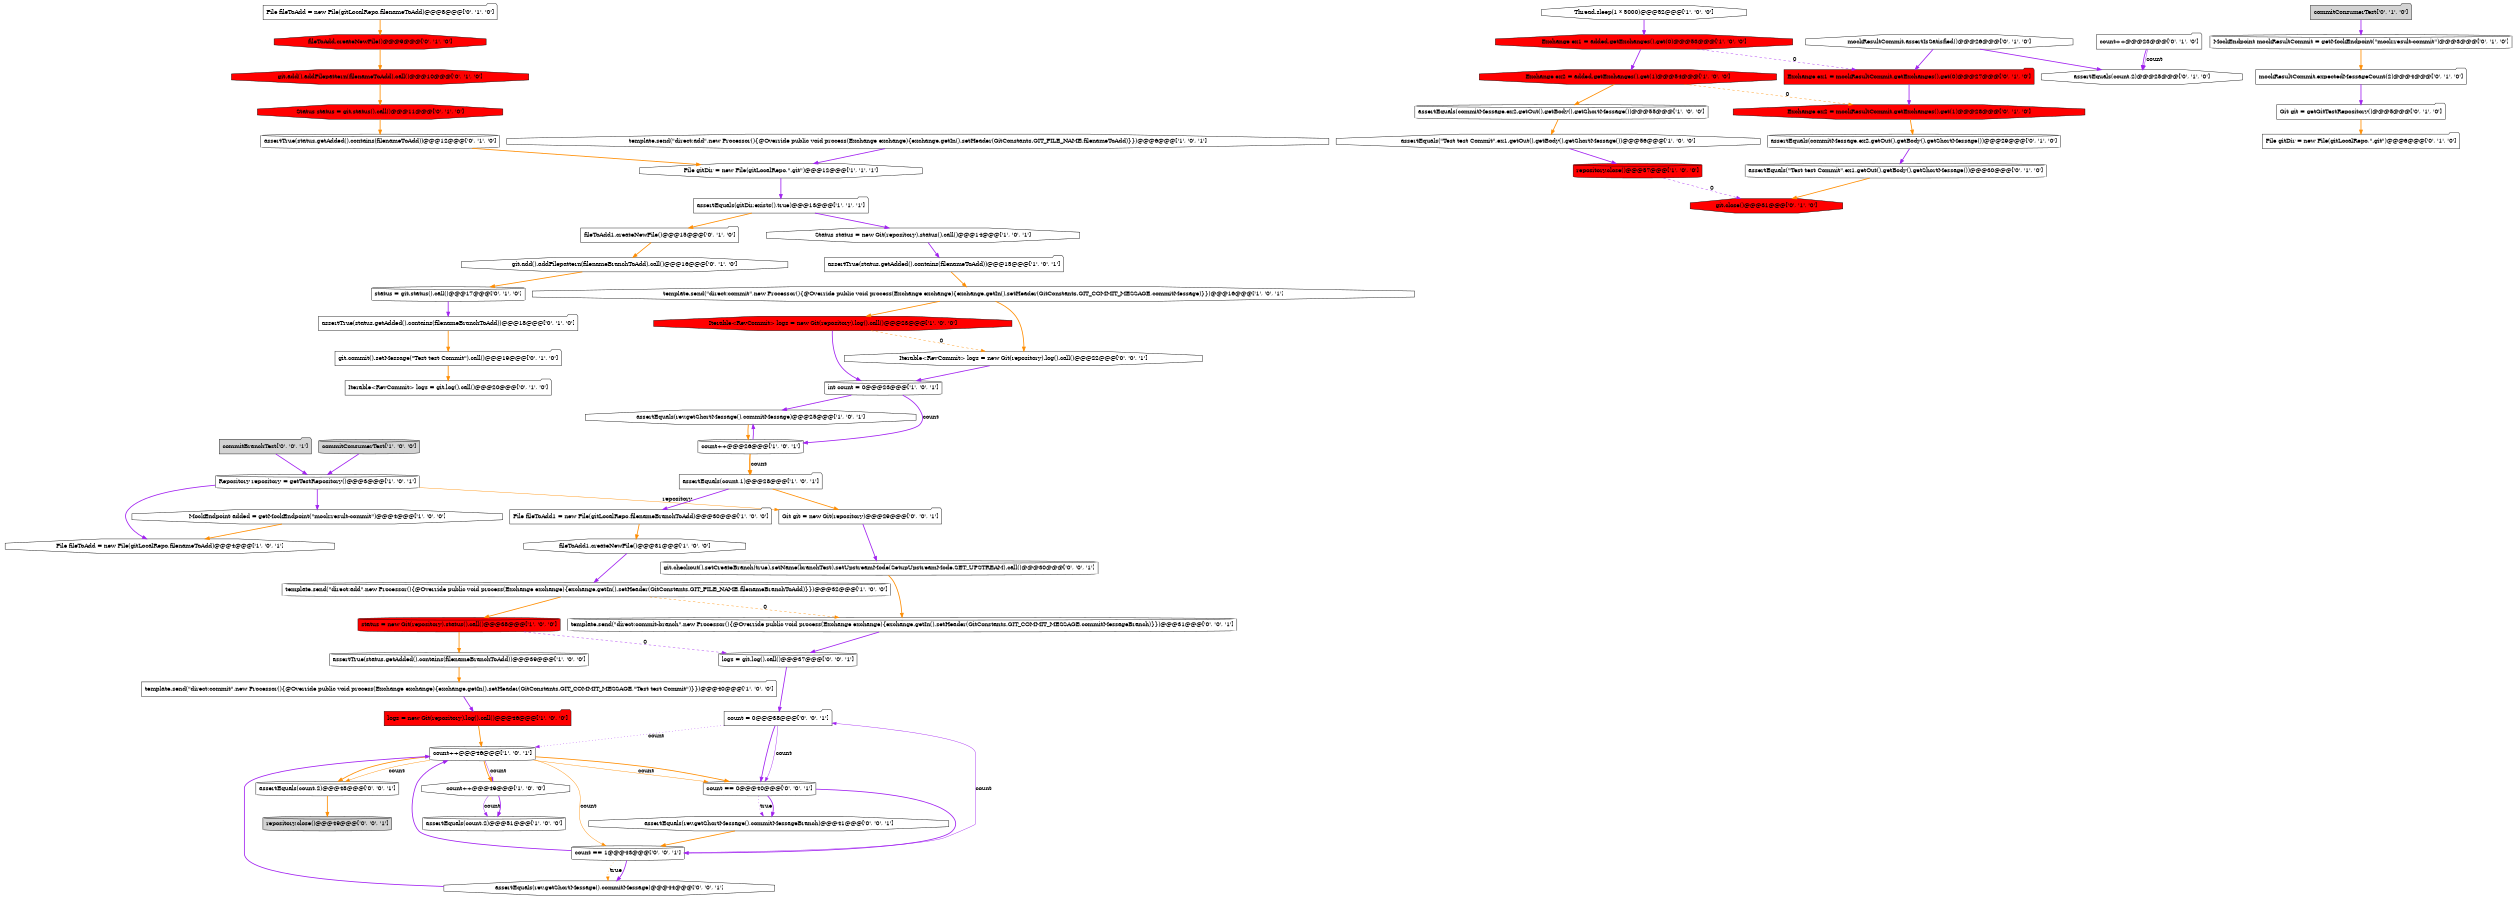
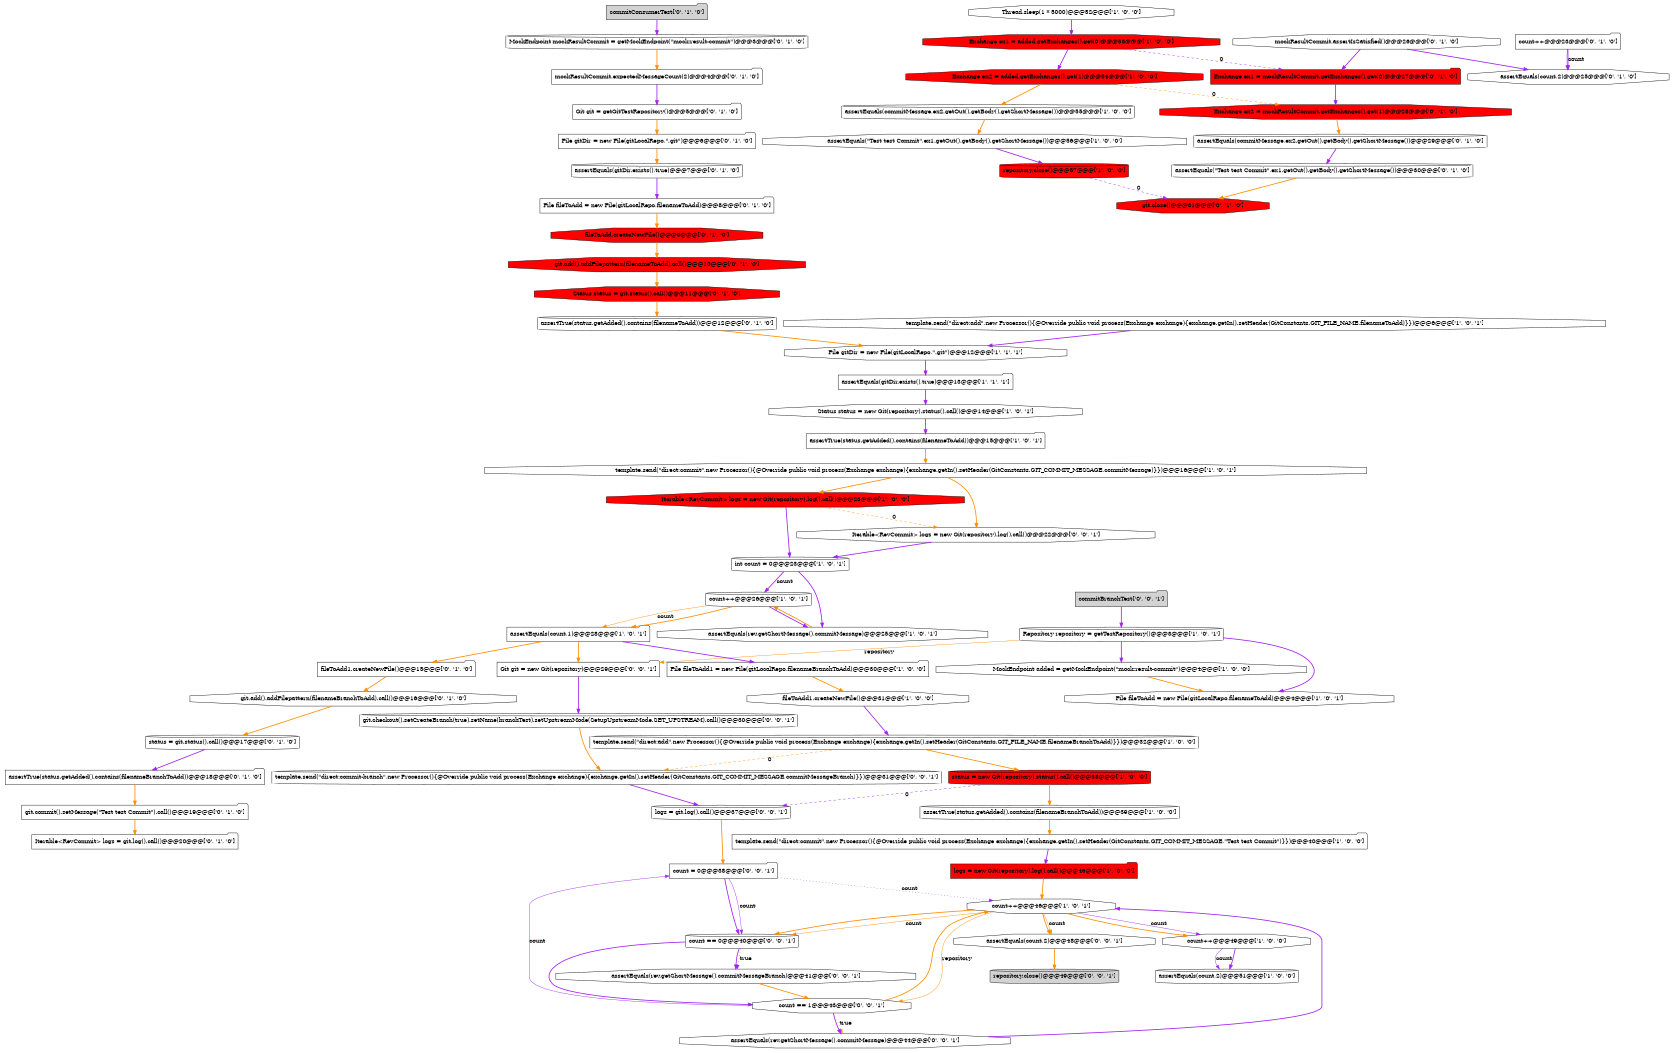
node "assertEquals(gitDir.exists(),true)@@@7@@@['0', '1', '0']": added
edge "assertEquals(gitDir.exists(),true)@@@13@@@['1', '1', '1']" -> "fileToAdd1.createNewFile()@@@15@@@['0', '1', '0']": now "assertEquals(count,1)@@@28@@@['1', '0', '1']" -> "fileToAdd1.createNewFile()@@@15@@@['0', '1', '0']"
node "commitConsumerTest['1', '0', '0']": removed
edge "logs = git.log().call()@@@37@@@['0', '0', '1']" -> "count = 0@@@38@@@['0', '0', '1']": color purple -> darkorange
node "count++@@@46@@@['1', '0', '1']": shape cylinder -> octagon
node "assertEquals(count,2)@@@48@@@['0', '0', '1']": shape cylinder -> octagon
edge "count++@@@46@@@['1', '0', '1']" -> "count == 1@@@43@@@['0', '0', '1']": label "count" -> "repository"
edge "count == 1@@@43@@@['0', '0', '1']" -> "count++@@@46@@@['1', '0', '1']": color purple -> darkorange
node "count == 1@@@43@@@['0', '0', '1']": shape cylinder -> octagon
